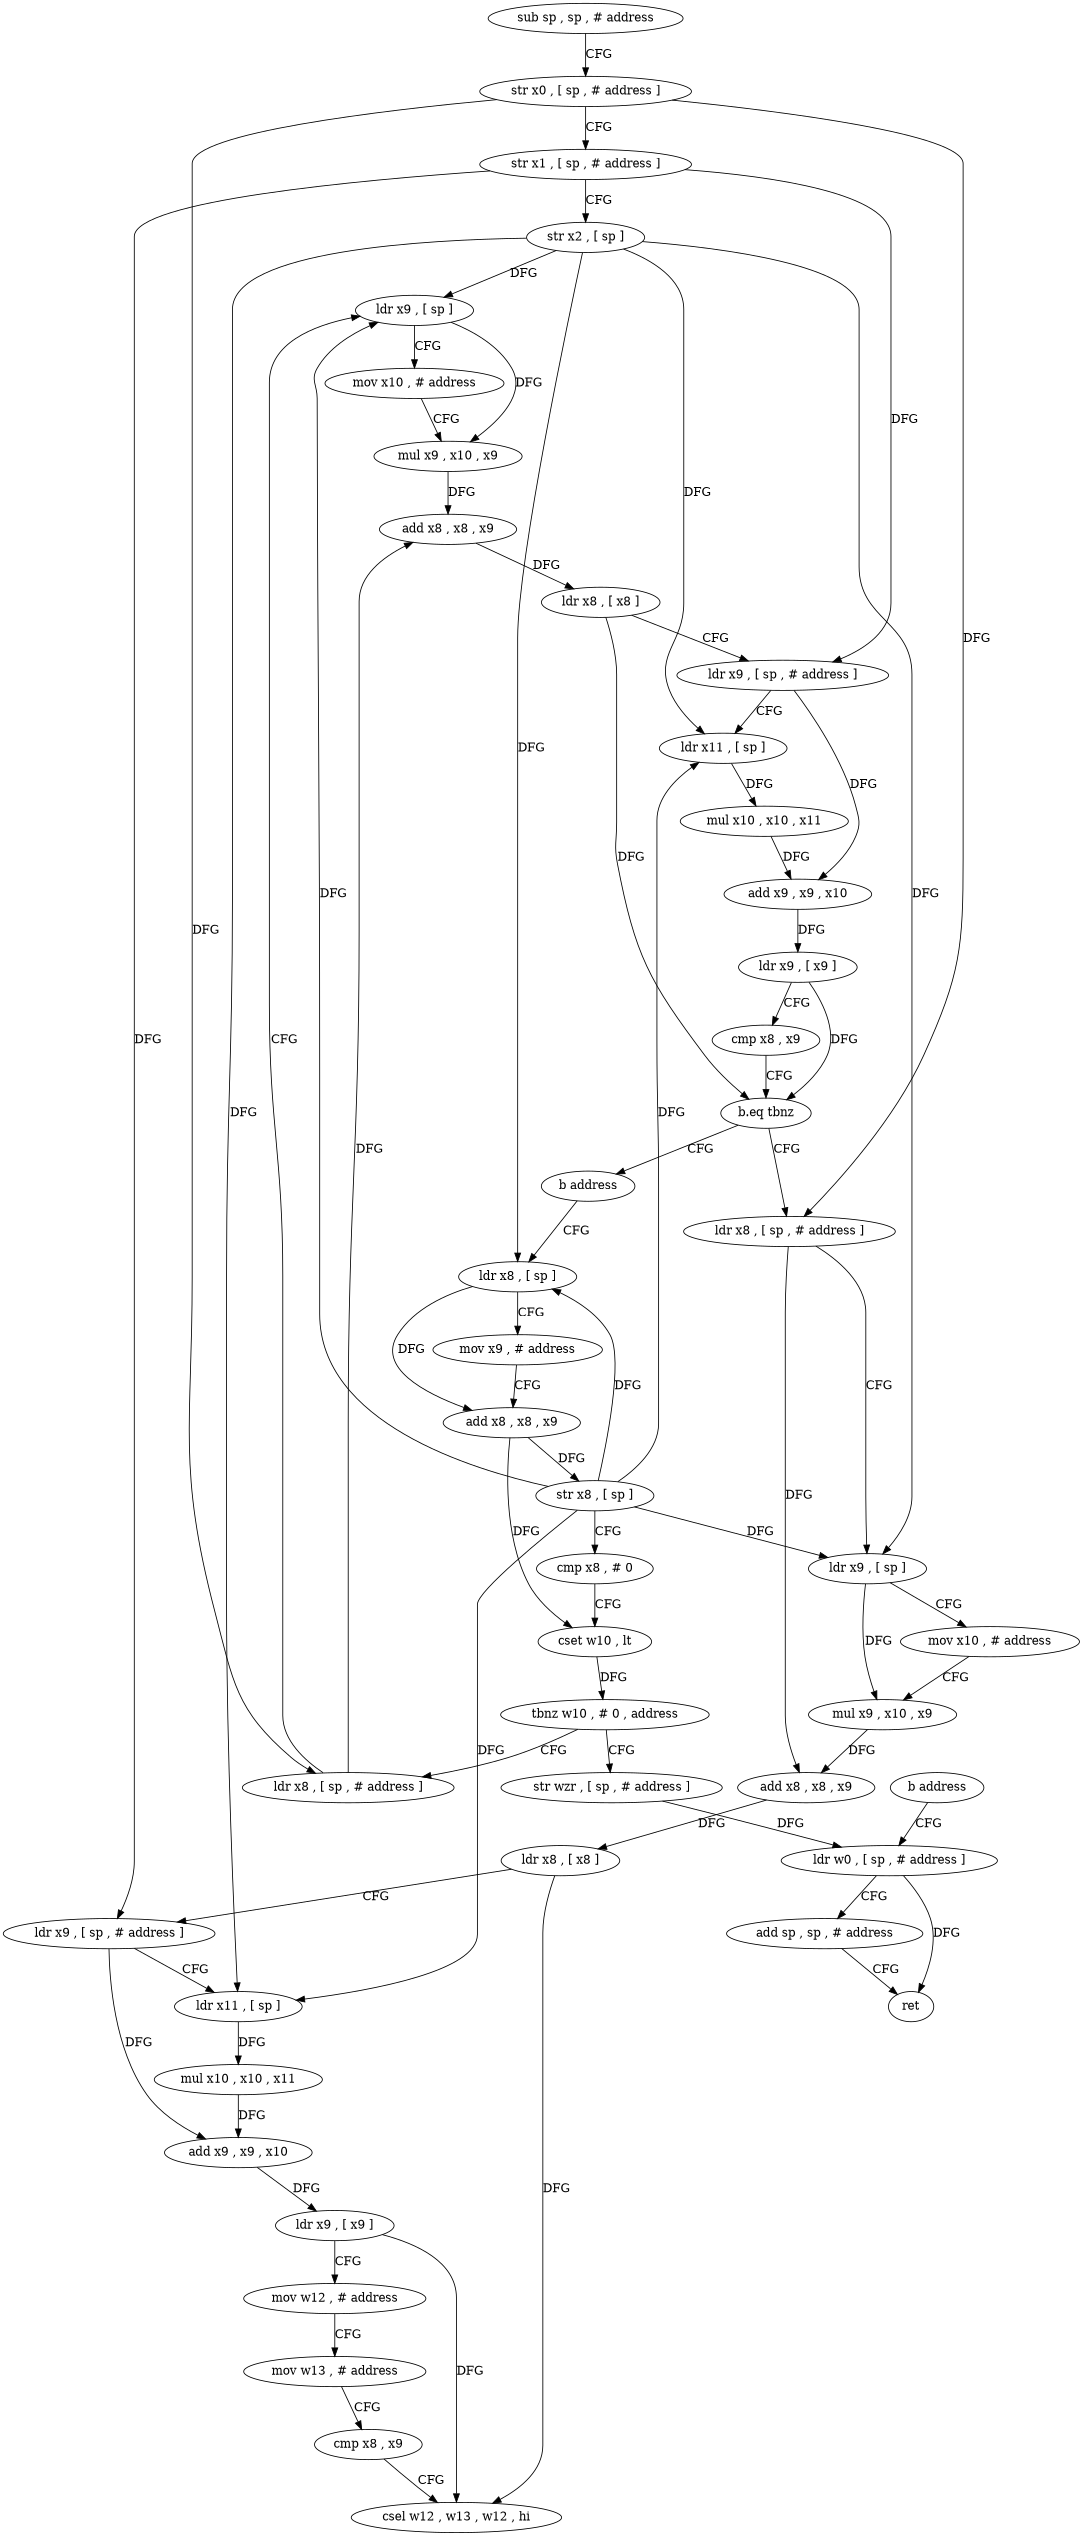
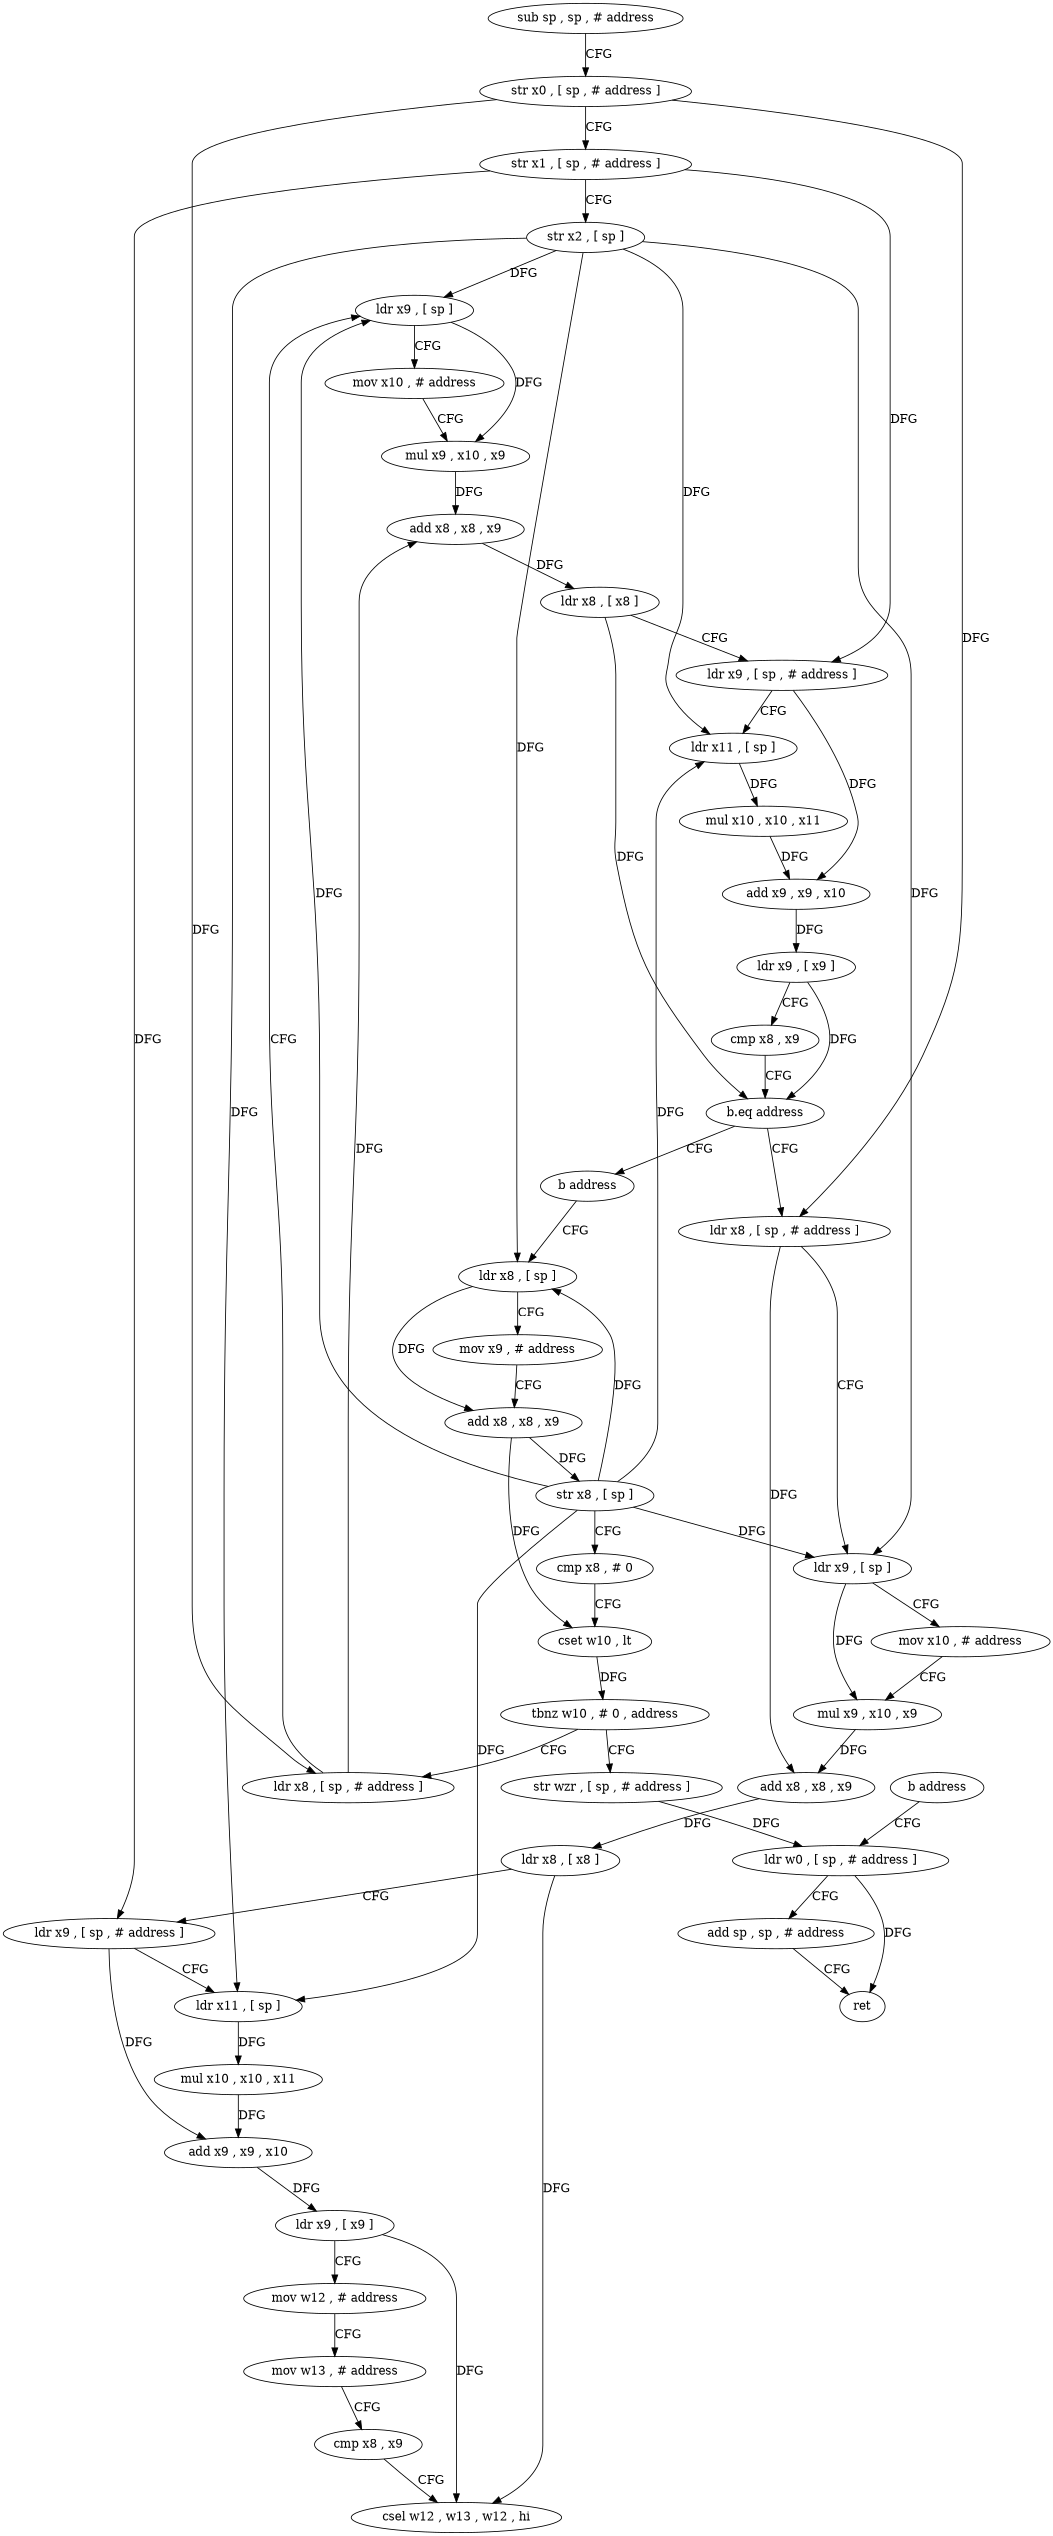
node "b.eq tbnz": label "b.eq tbnz" -> "b.eq address"
